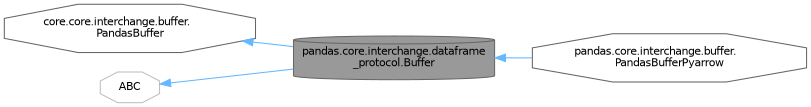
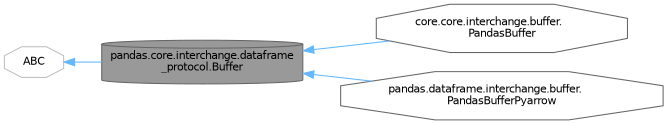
edge "pandas.core.interchange.dataframe _protocol.Buffer" -> "core.core.interchange.buffer. PandasBuffer": reversed
node "pandas.core.interchange.buffer. PandasBufferPyarrow": label "pandas.core.interchange.buffer. PandasBufferPyarrow" -> "pandas.dataframe.interchange.buffer. PandasBufferPyarrow"
